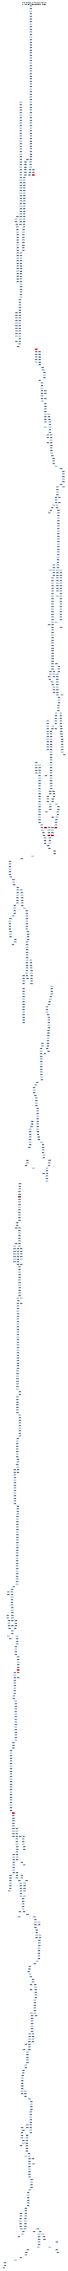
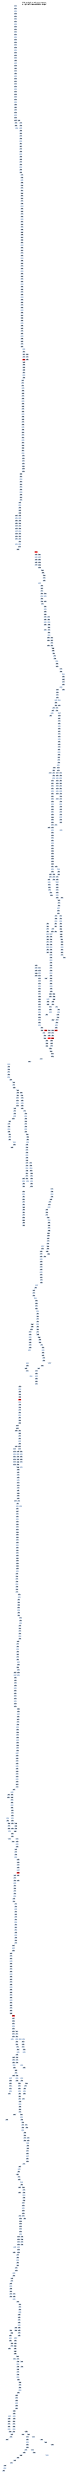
node "0x080a0e0b": added
